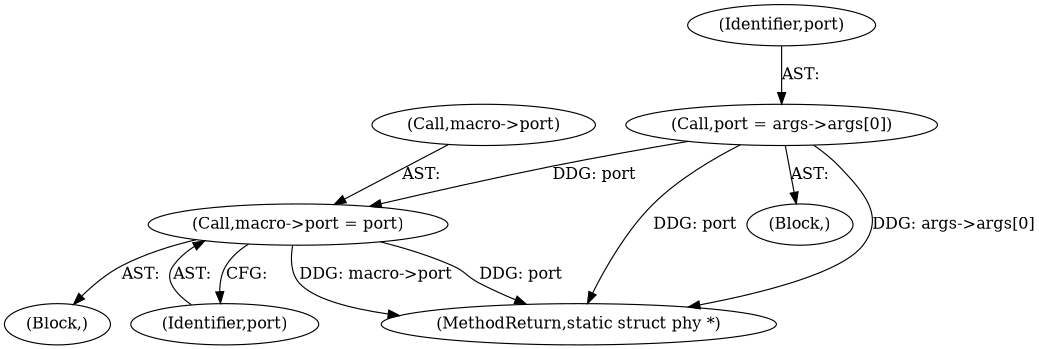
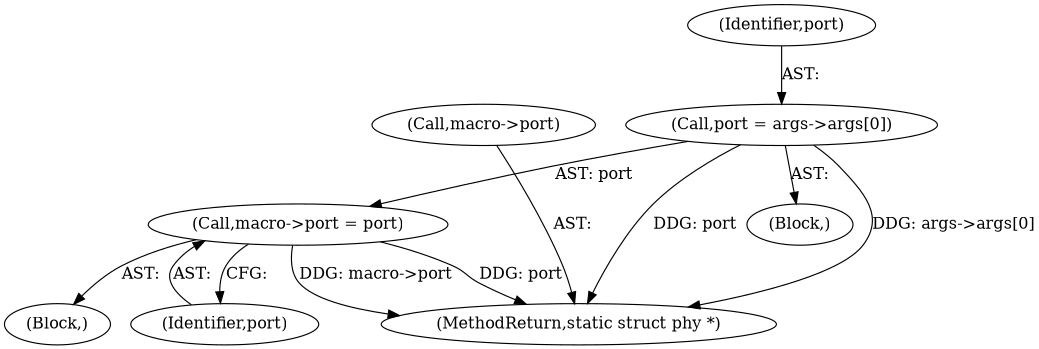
edge "(Call,macro->port)" -> "(Call,macro->port = port)": now "(Call,macro->port)" -> "(MethodReturn,static struct phy *)"
edge "(Call,port = args->args[0])" -> "(Call,macro->port = port)": label "DDG: port" -> "AST: port"
